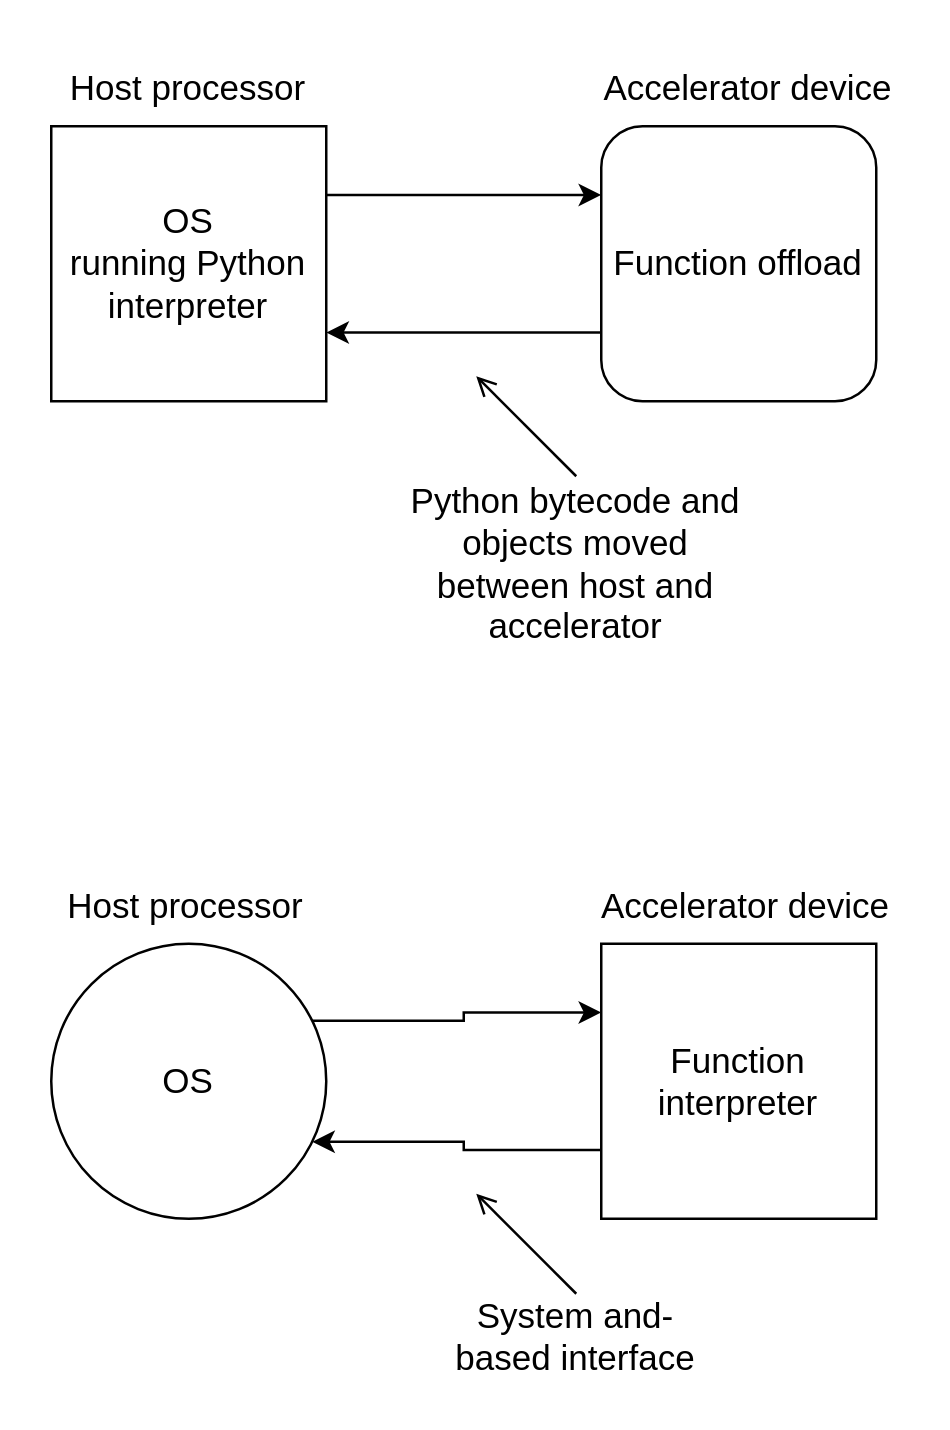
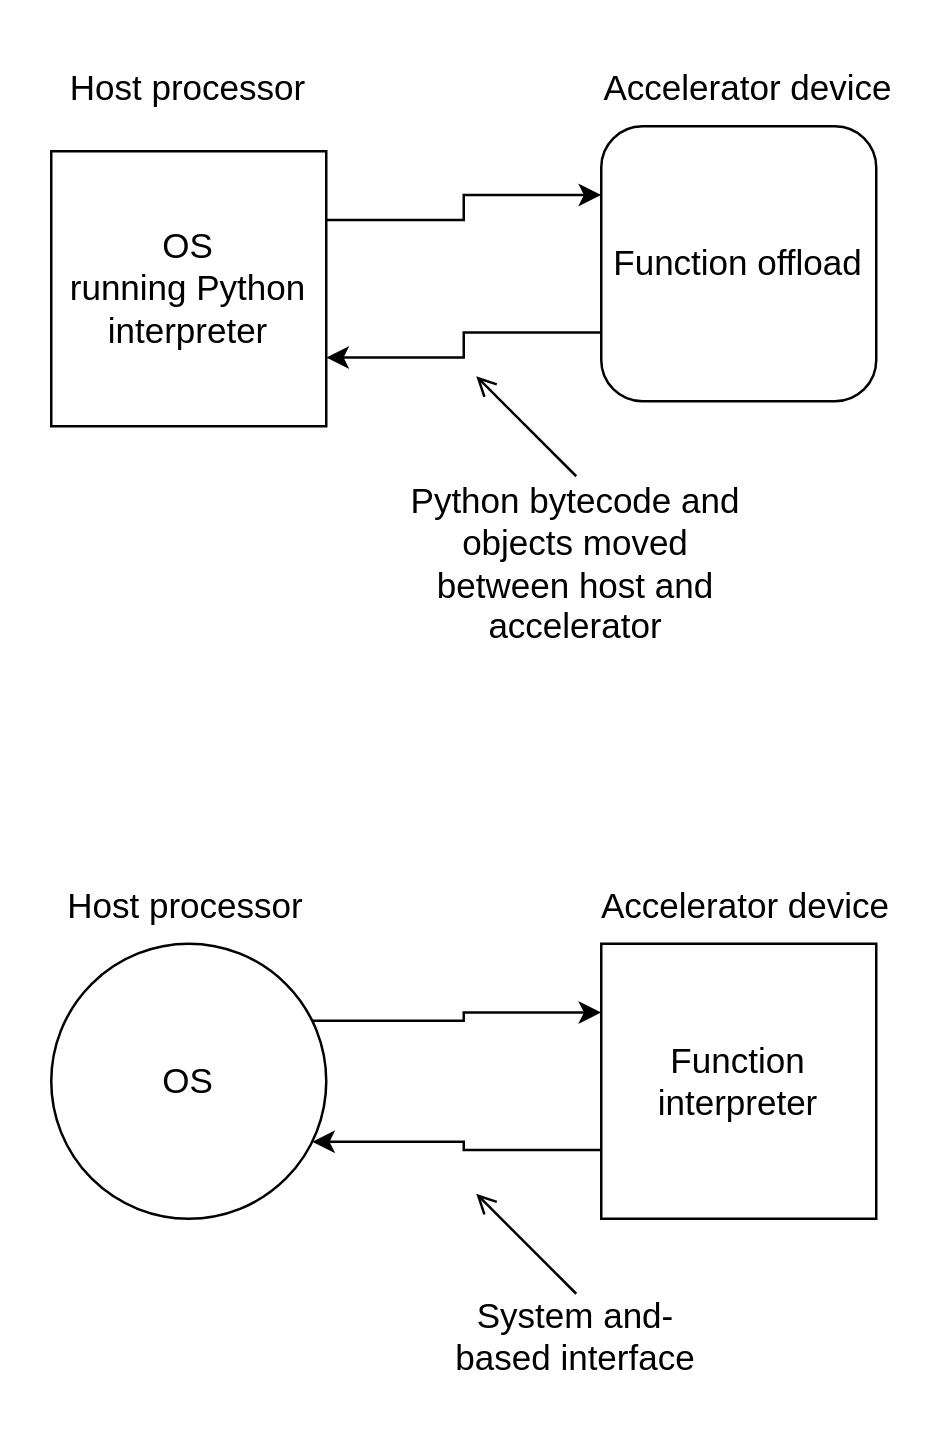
node "OS running Python interpreter": moved (189, 264) -> (189, 289)
